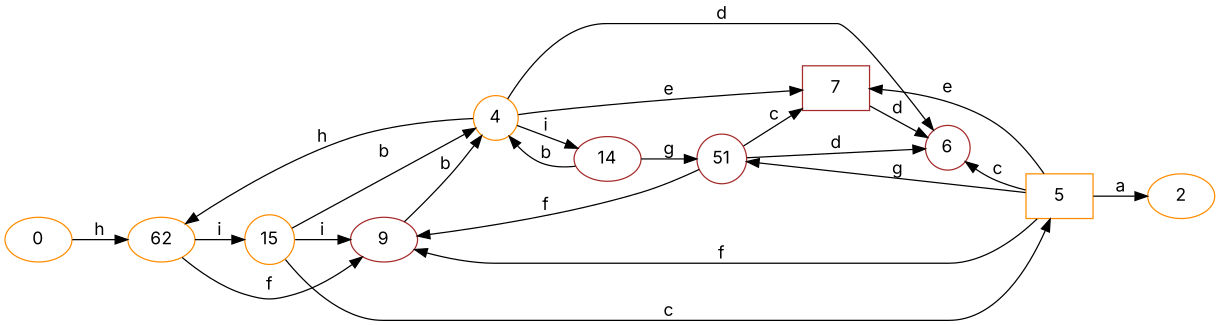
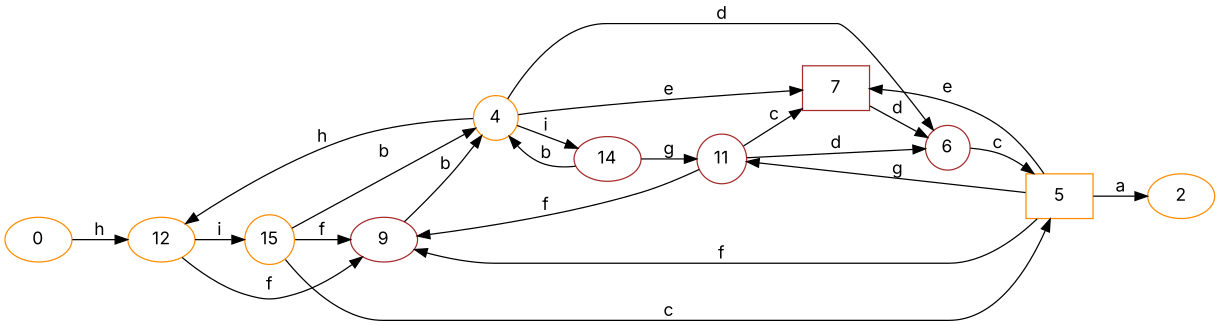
node "51": label "51" -> "11"
edge "5" -> "6": reversed
edge "15" -> "9": label "i" -> "f"
node "62": label "62" -> "12"
